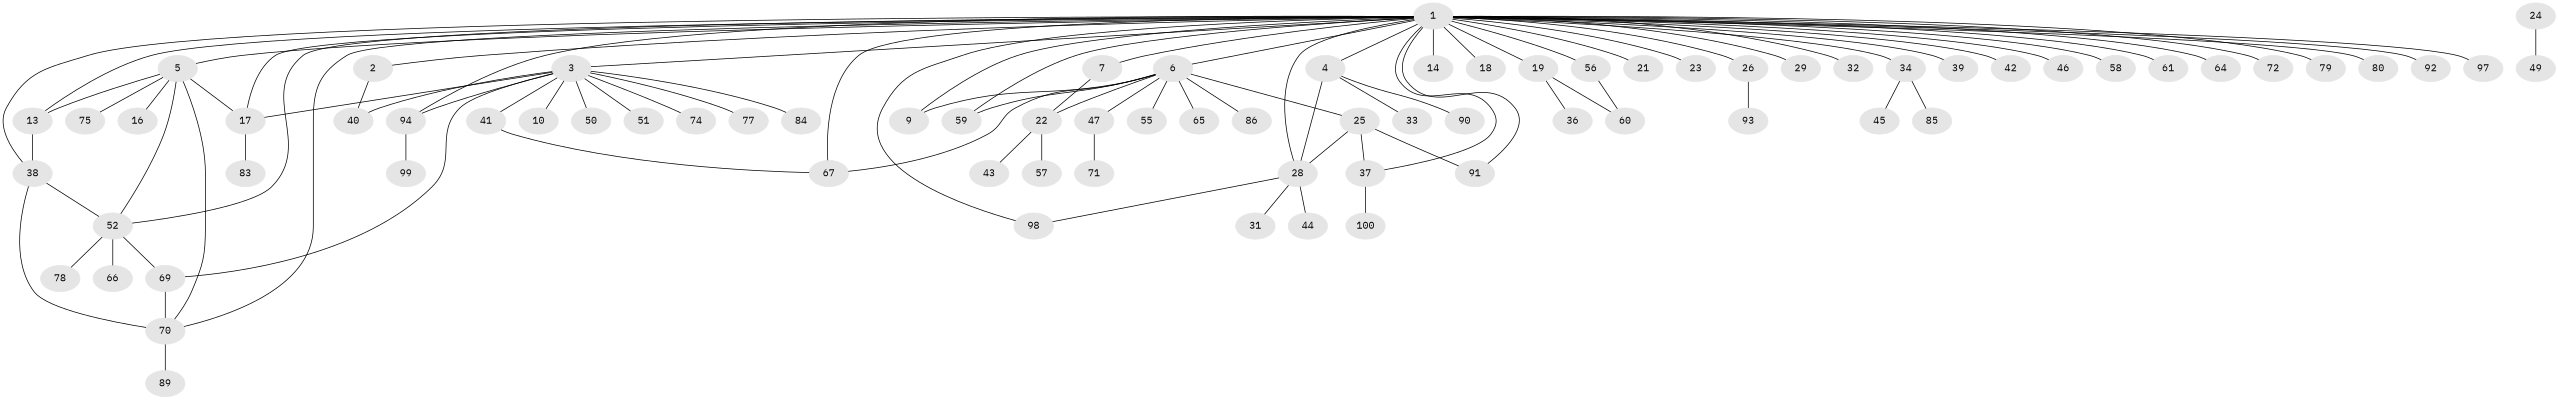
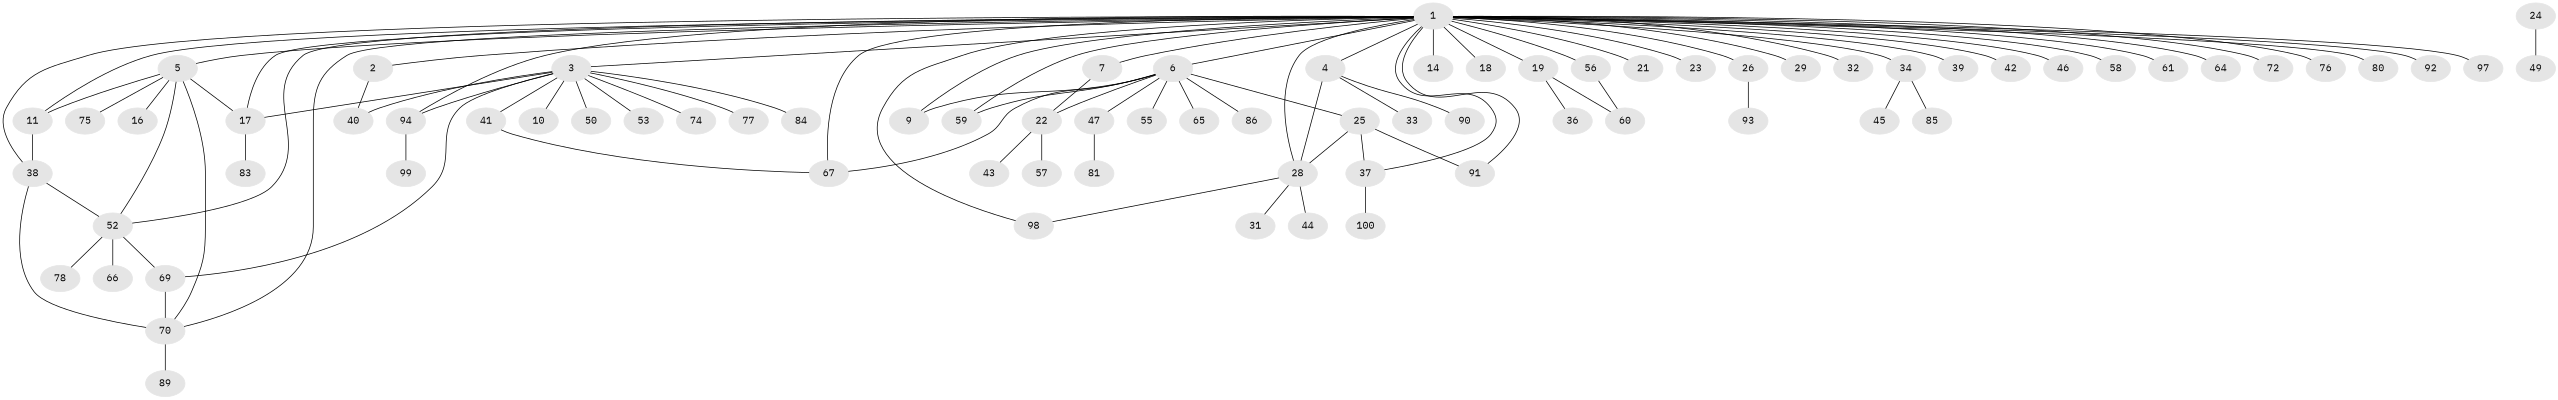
node "79": label "79" -> "76"
node "13": label "13" -> "11"
node "51": label "51" -> "53"
node "71": label "71" -> "81"
